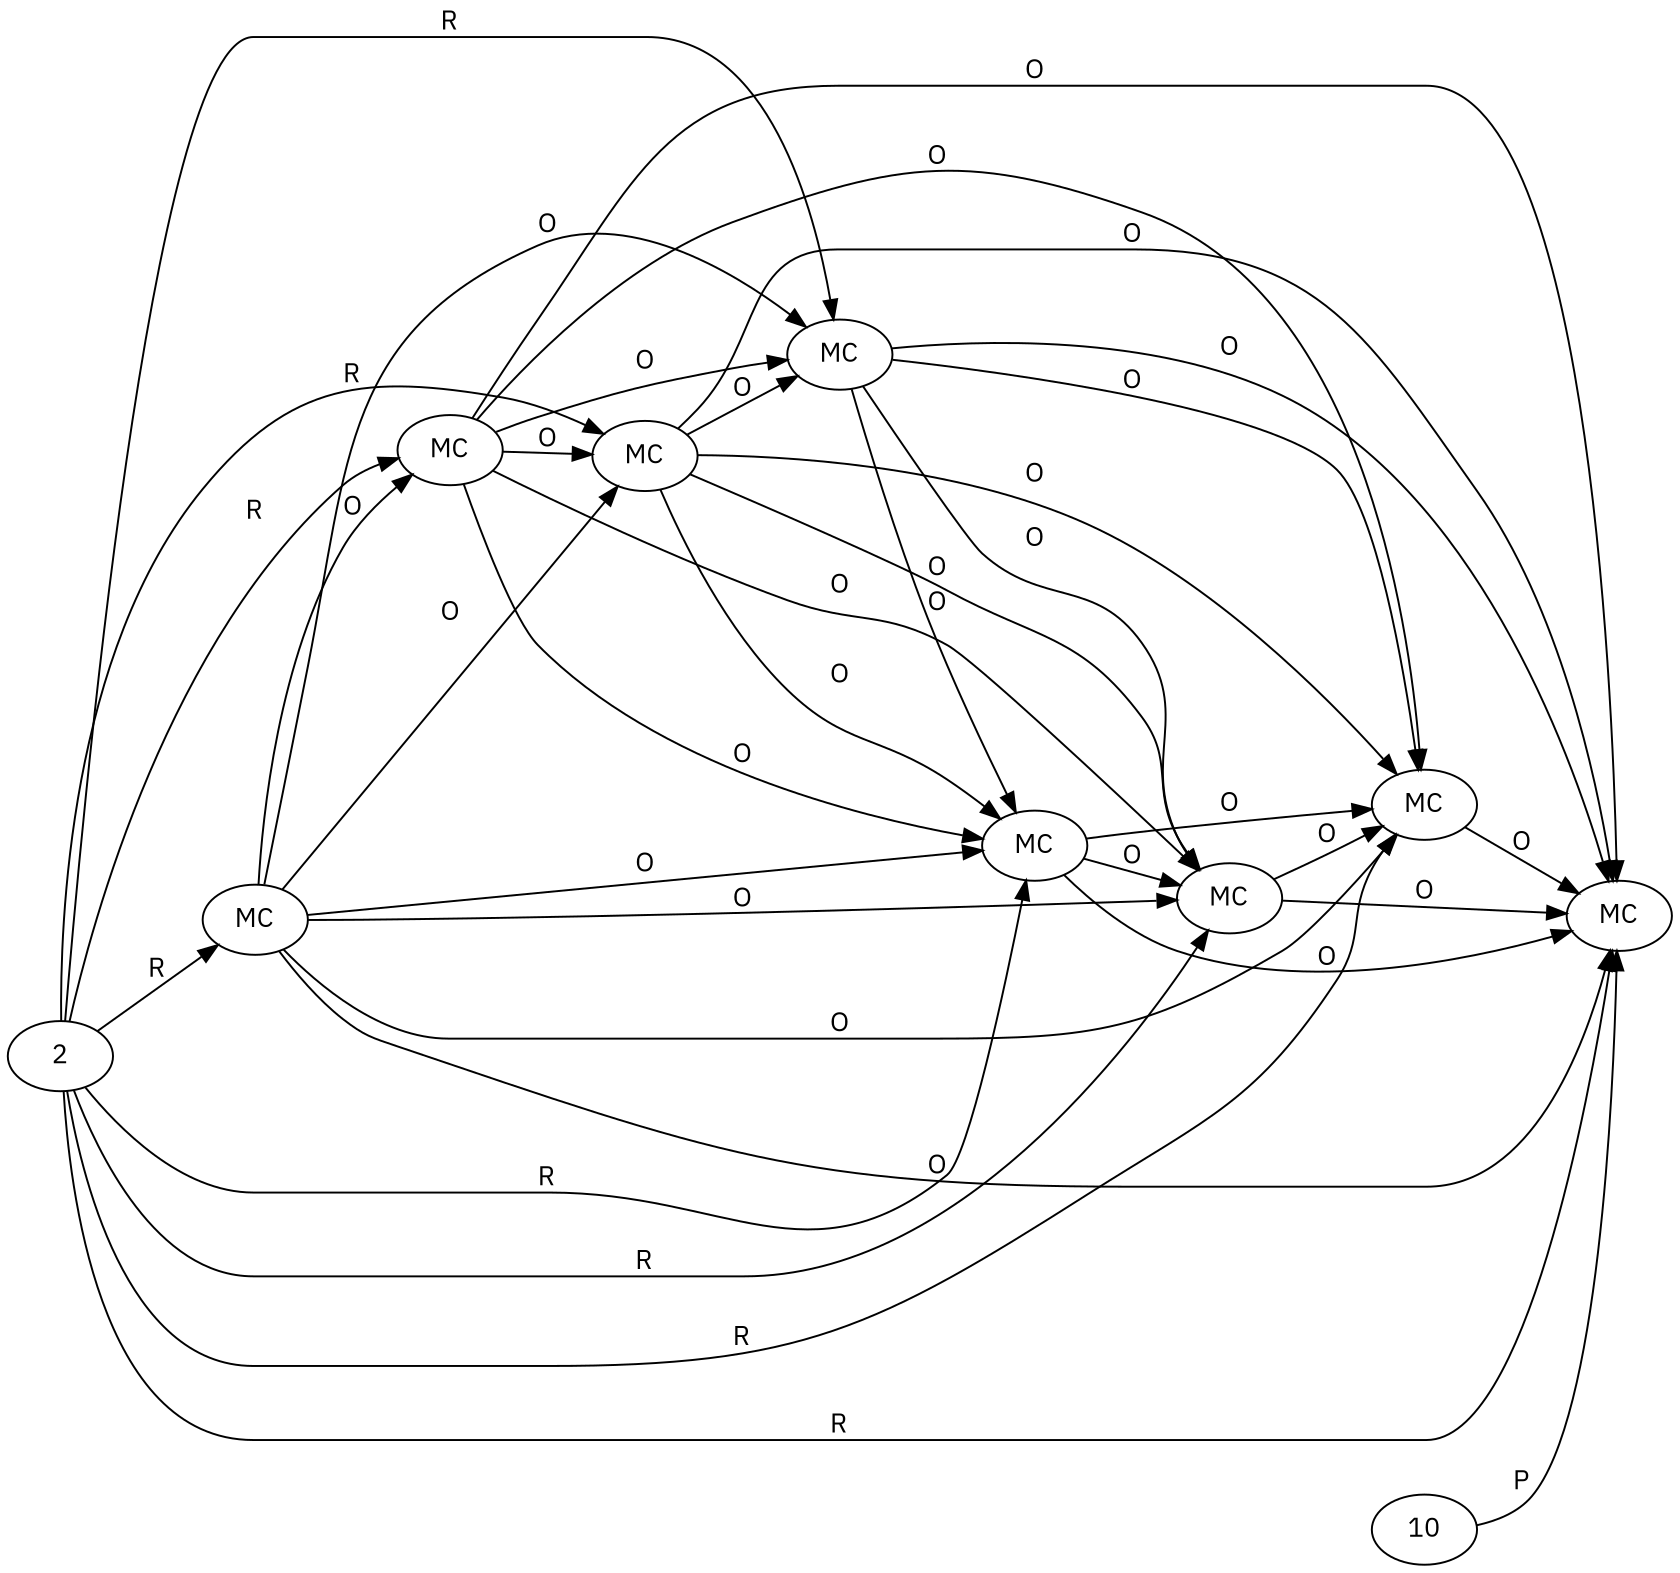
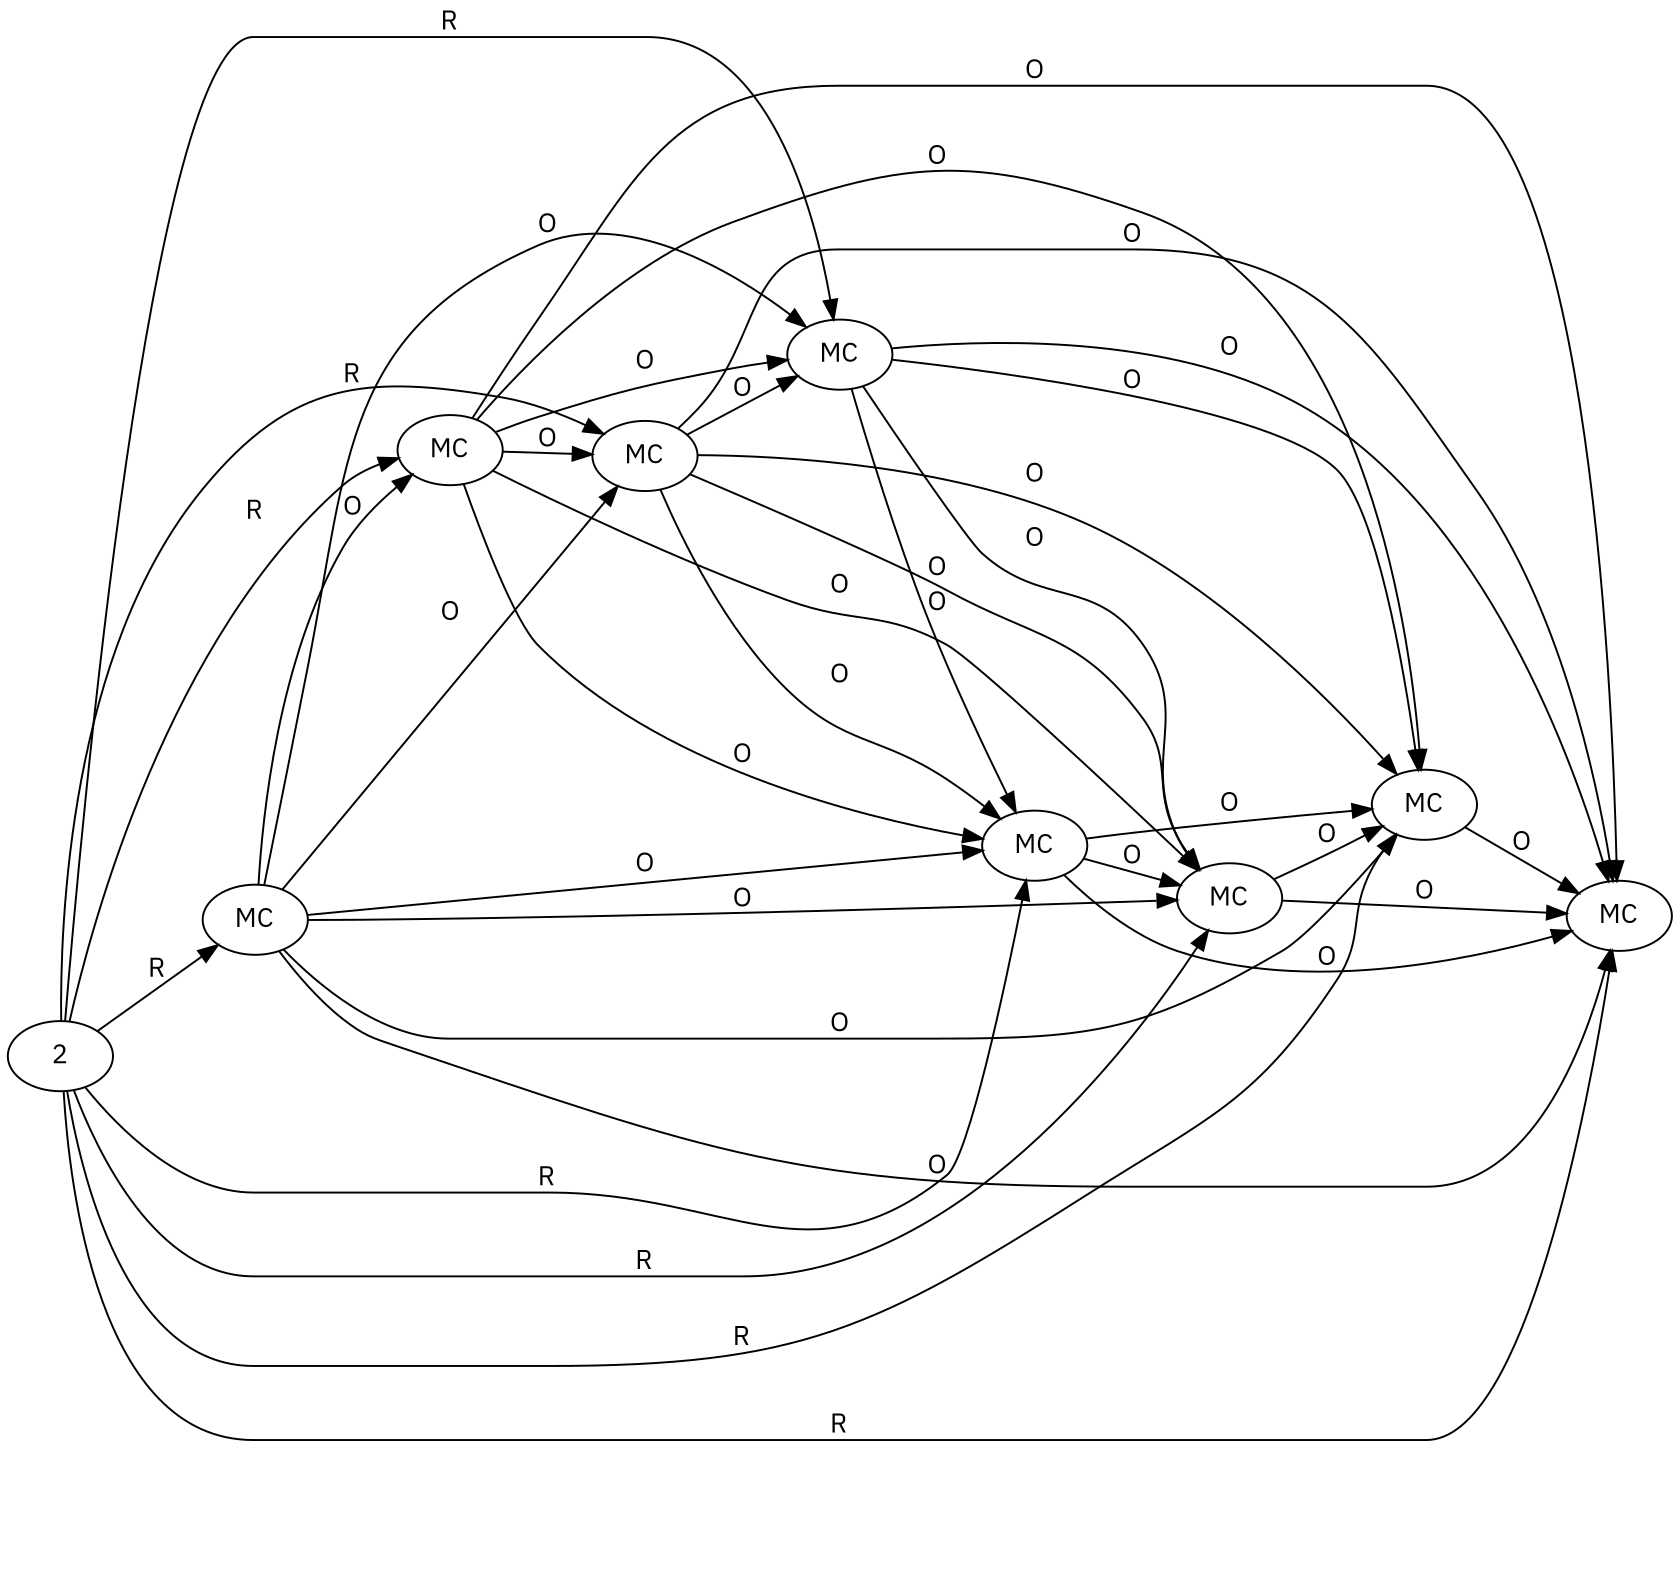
node "10": removed
